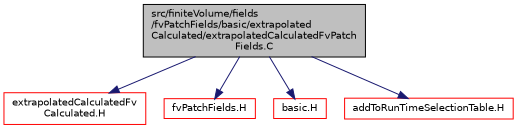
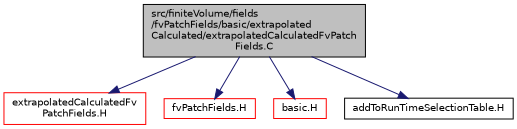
node "extrapolatedCalculatedFv Calculated.H": label "extrapolatedCalculatedFv Calculated.H" -> "extrapolatedCalculatedFv PatchFields.H"
node "addToRunTimeSelectionTable.H": color red -> black
